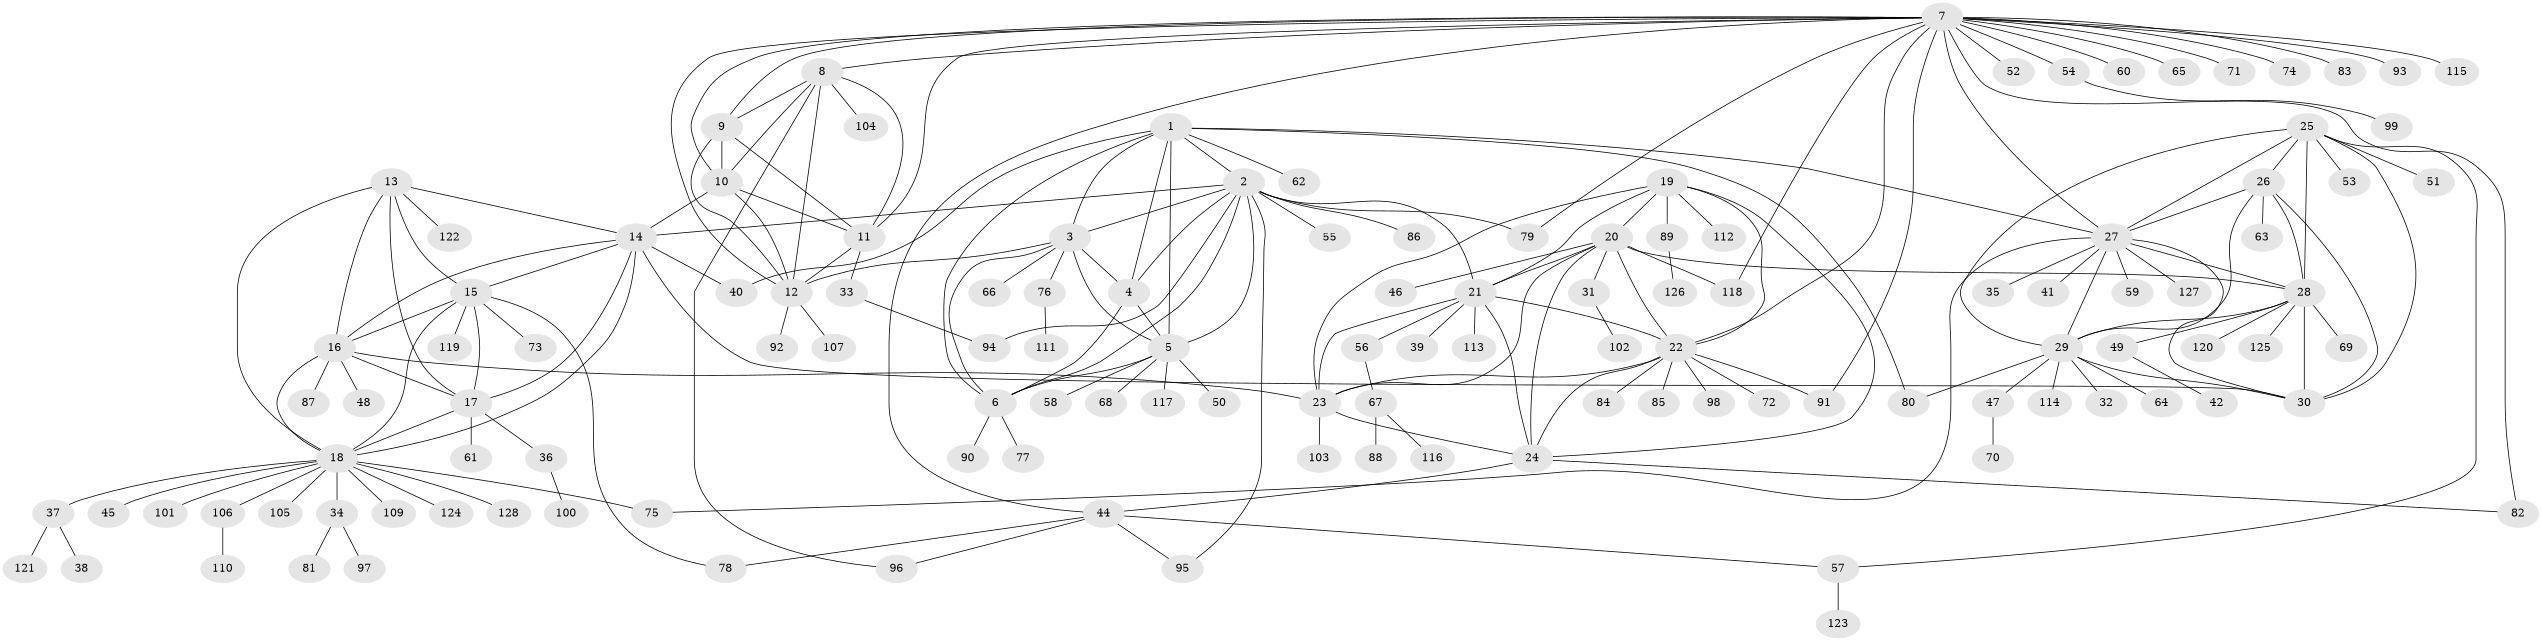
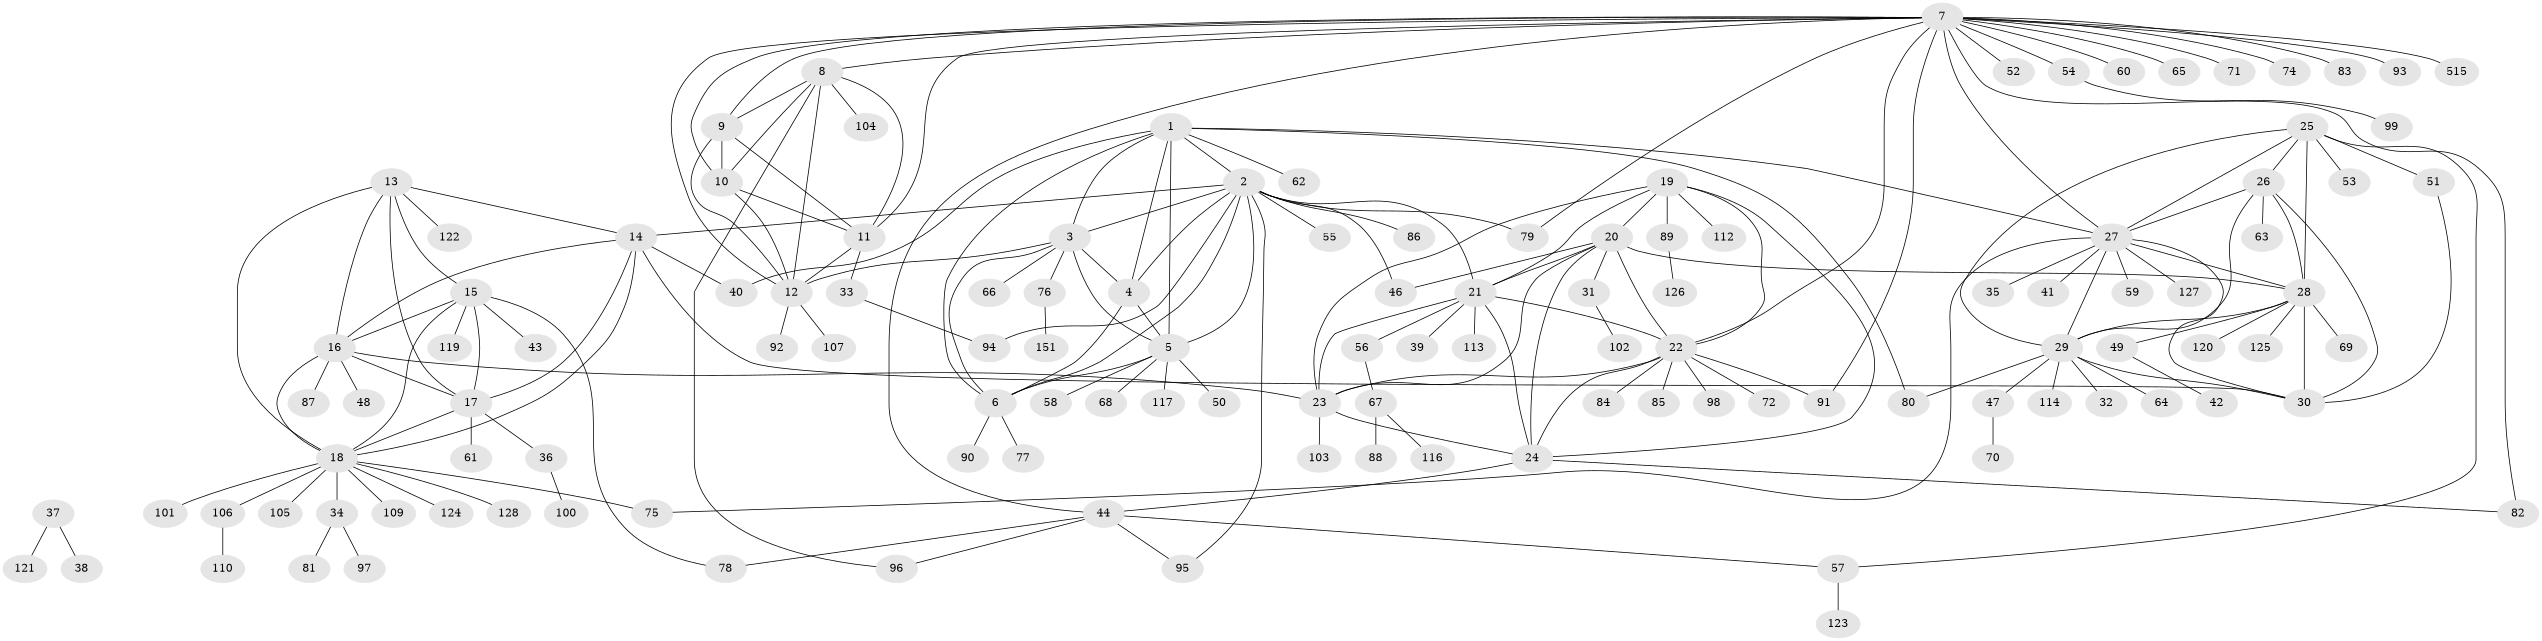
node "115": label "115" -> "515"
edge "10" -- "14": removed
edge "2" -- "46": added
edge "14" -- "15": removed
edge "25" -- "30": now "51" -- "30"
node "118": removed
node "73": label "73" -> "43"
node "111": label "111" -> "151"
edge "18" -- "37": removed
node "45": removed
